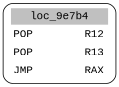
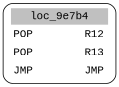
node "loc_9e7b4": text "JMP        RAX" -> "JMP        JMP"
